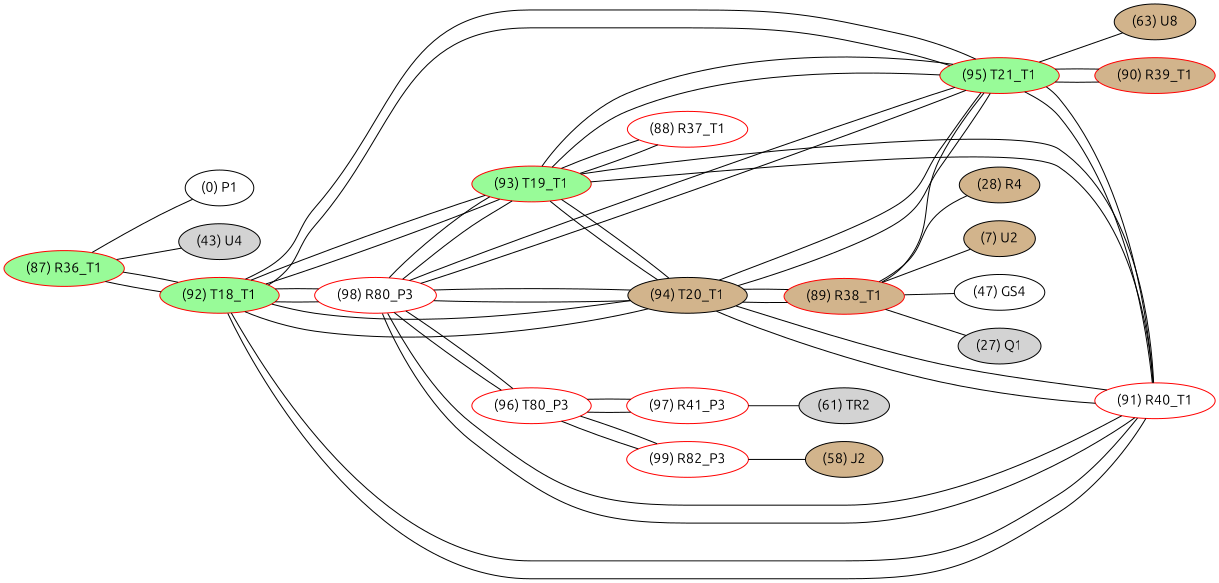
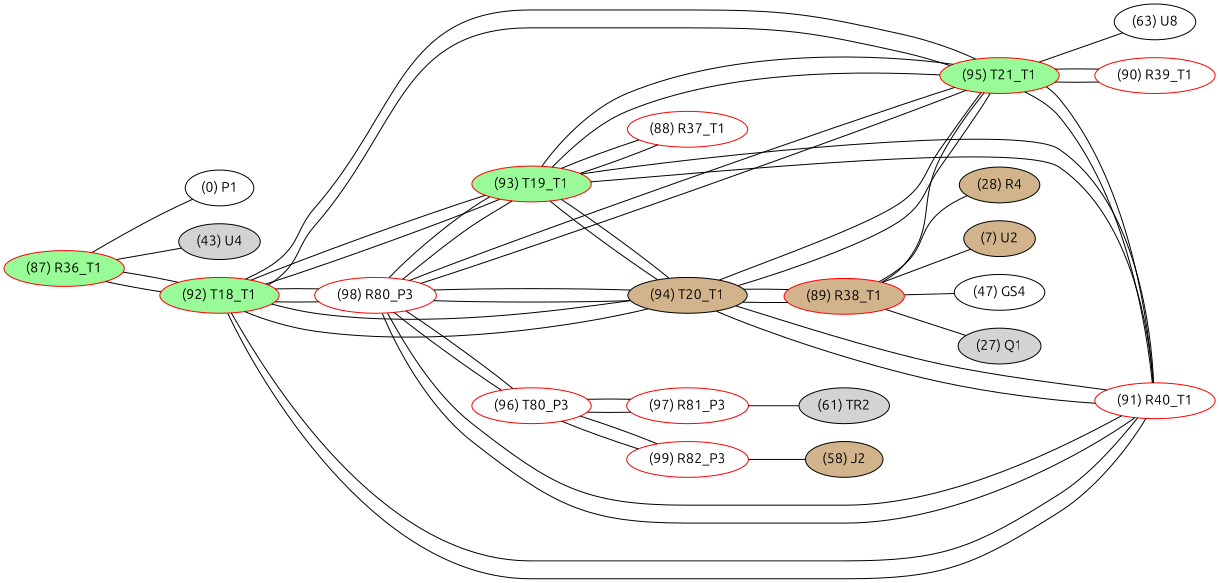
node "(63) U8": fillcolor tan -> white
node "(90) R39_T1": fillcolor tan -> white
node "(97) R41_P3": label "(97) R41_P3" -> "(97) R81_P3"
